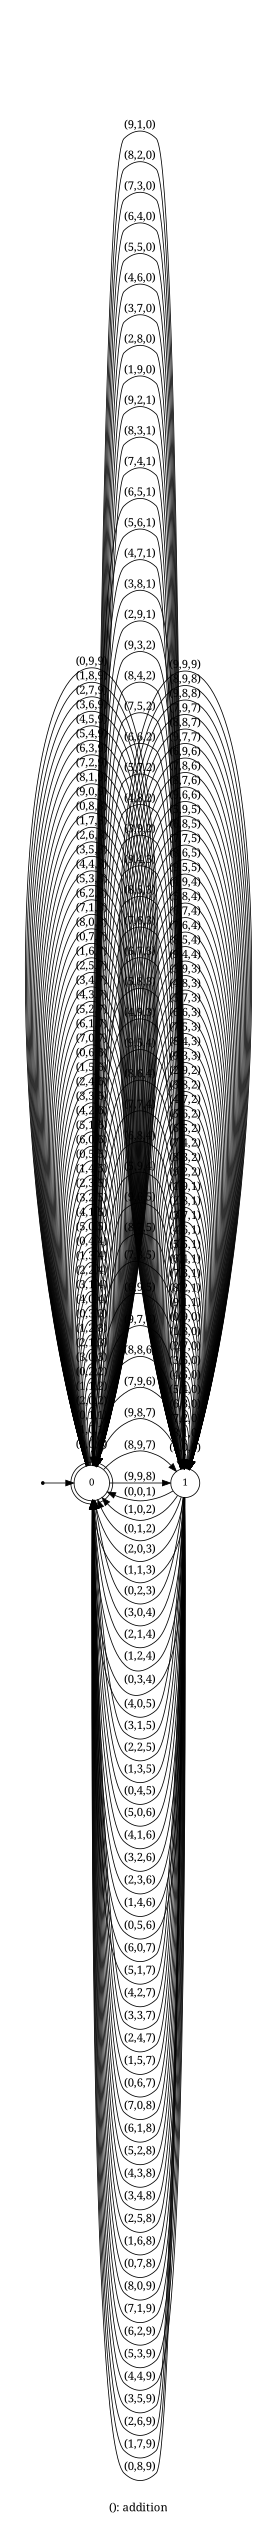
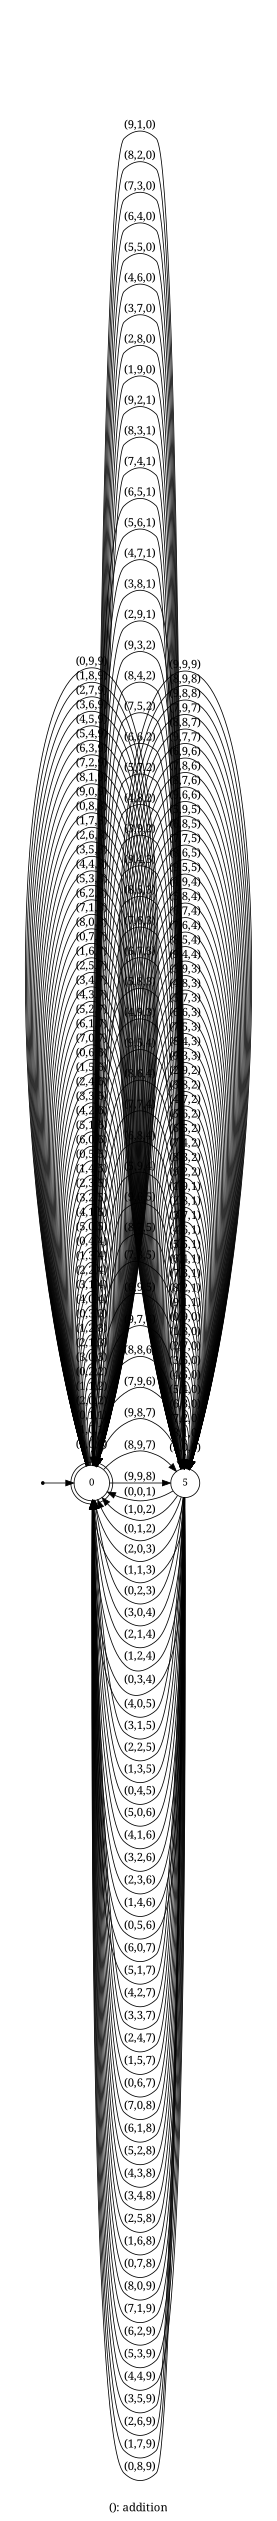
node "1": label "1" -> "5"
